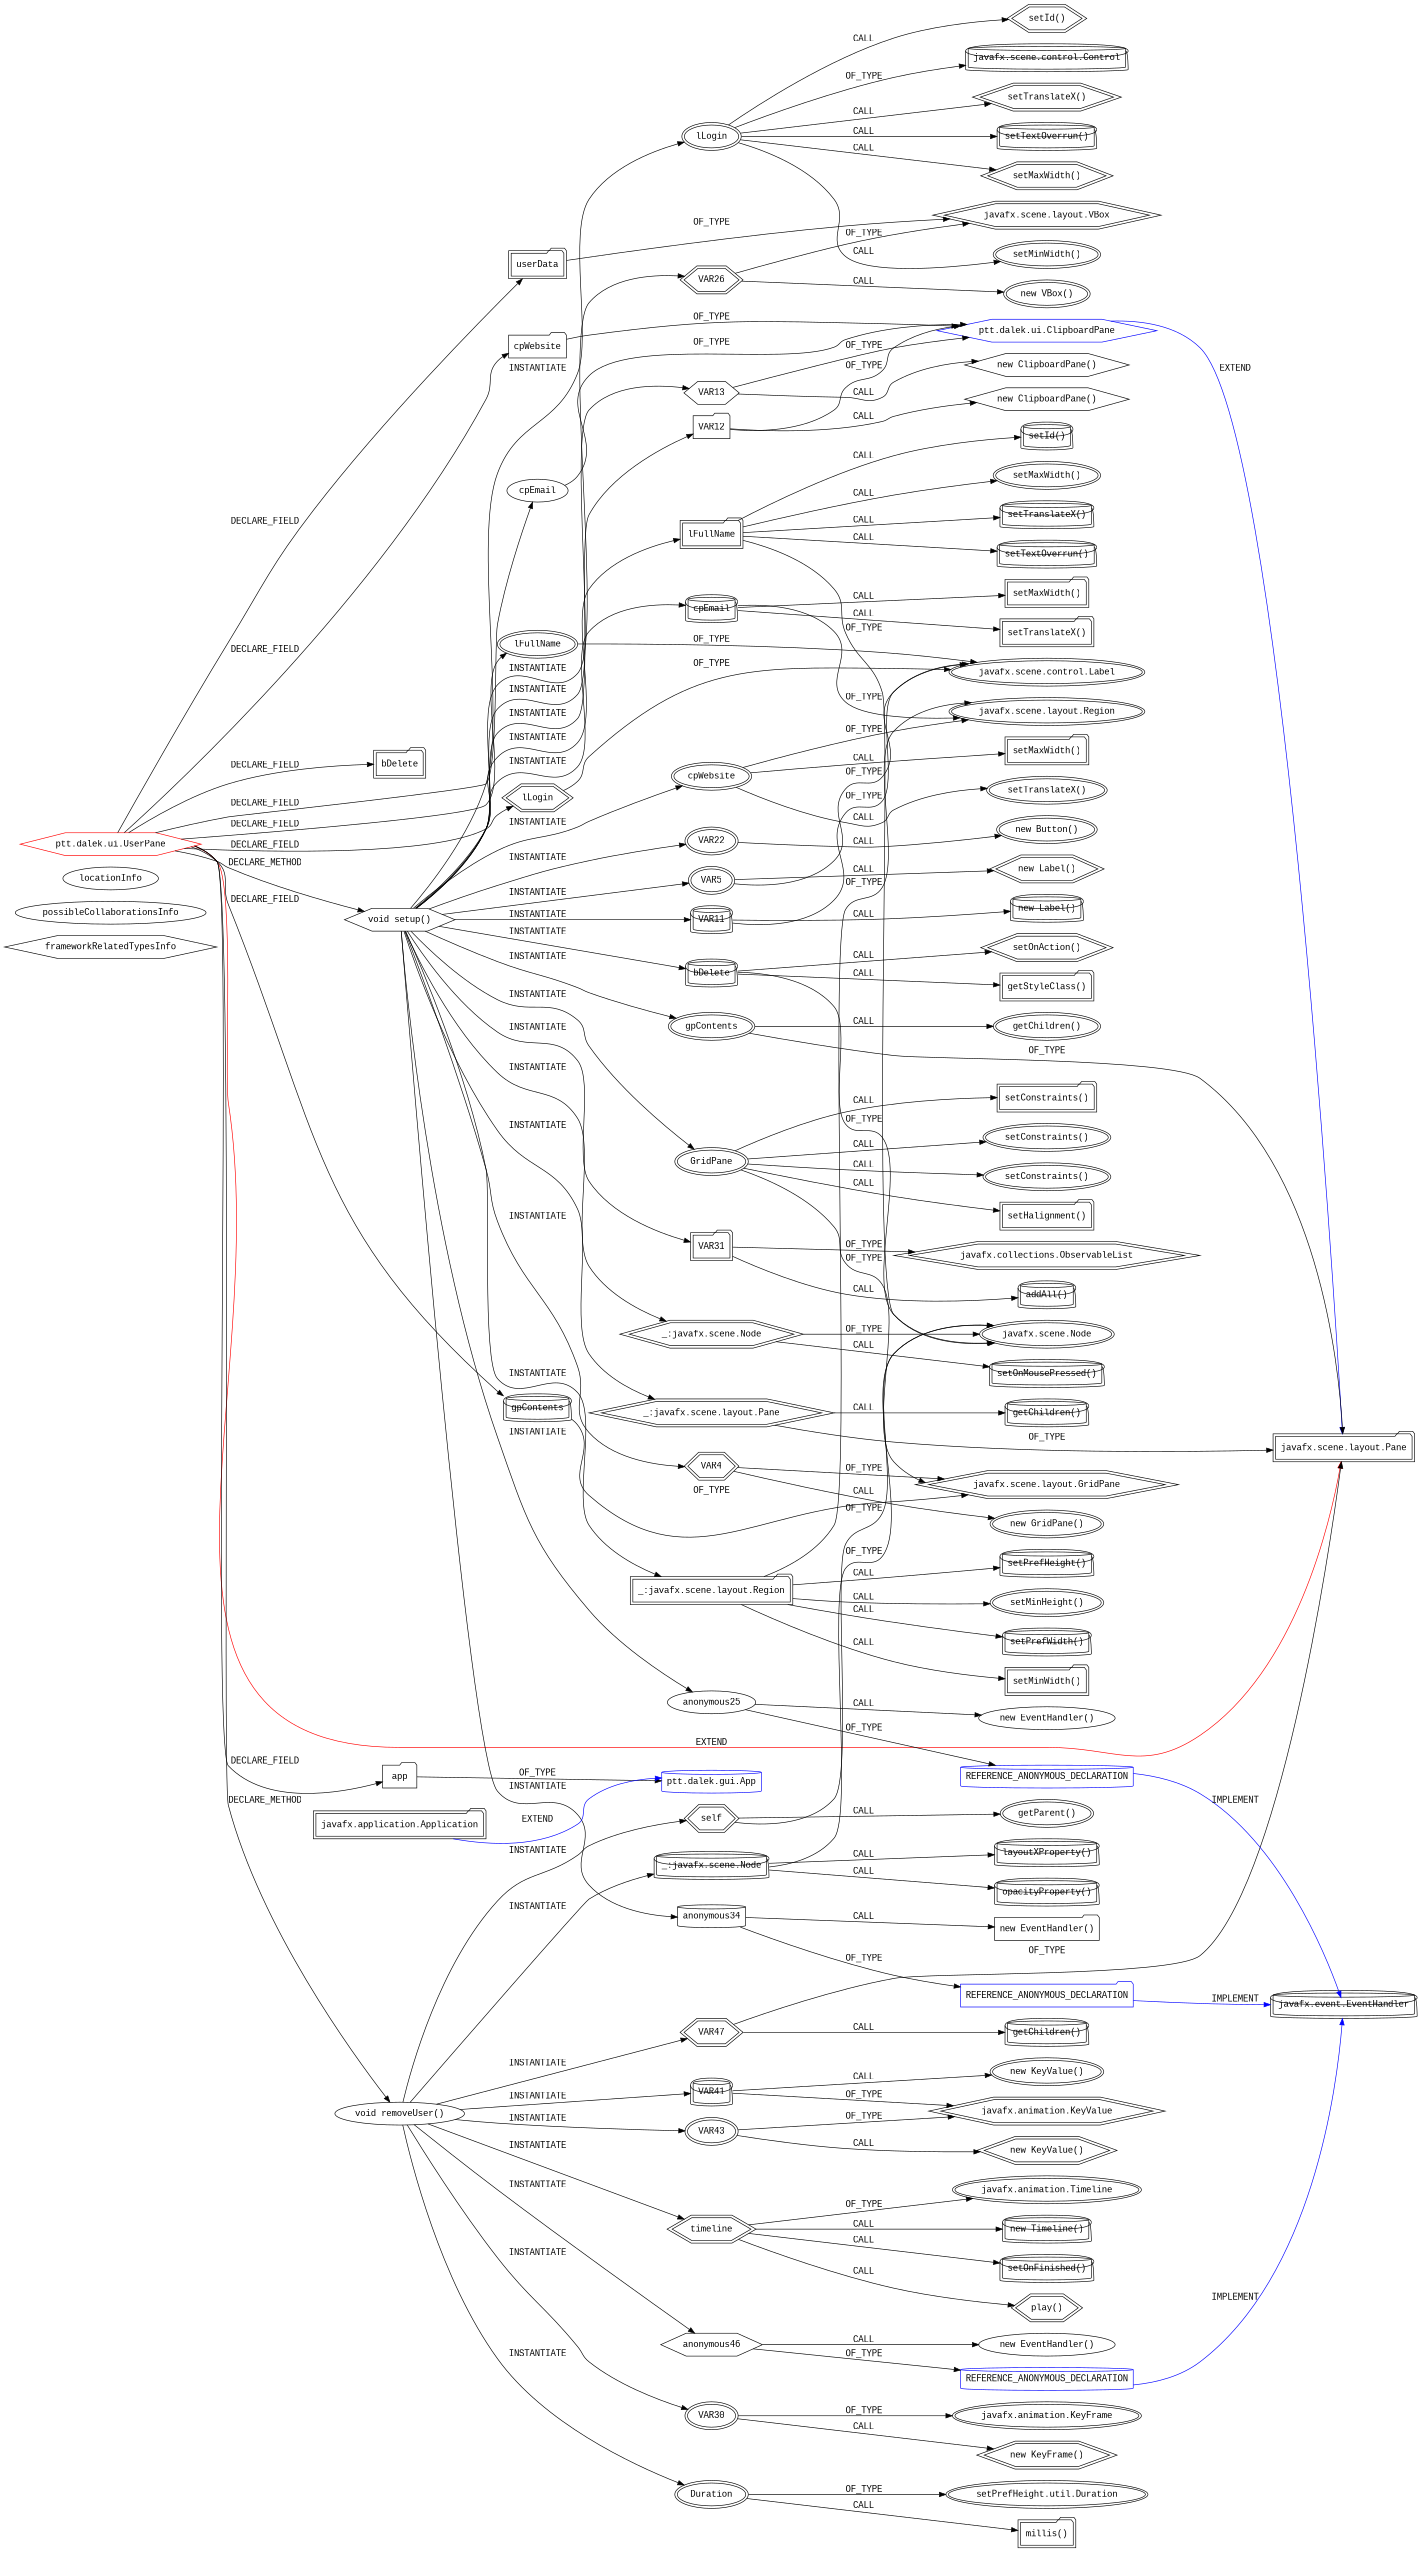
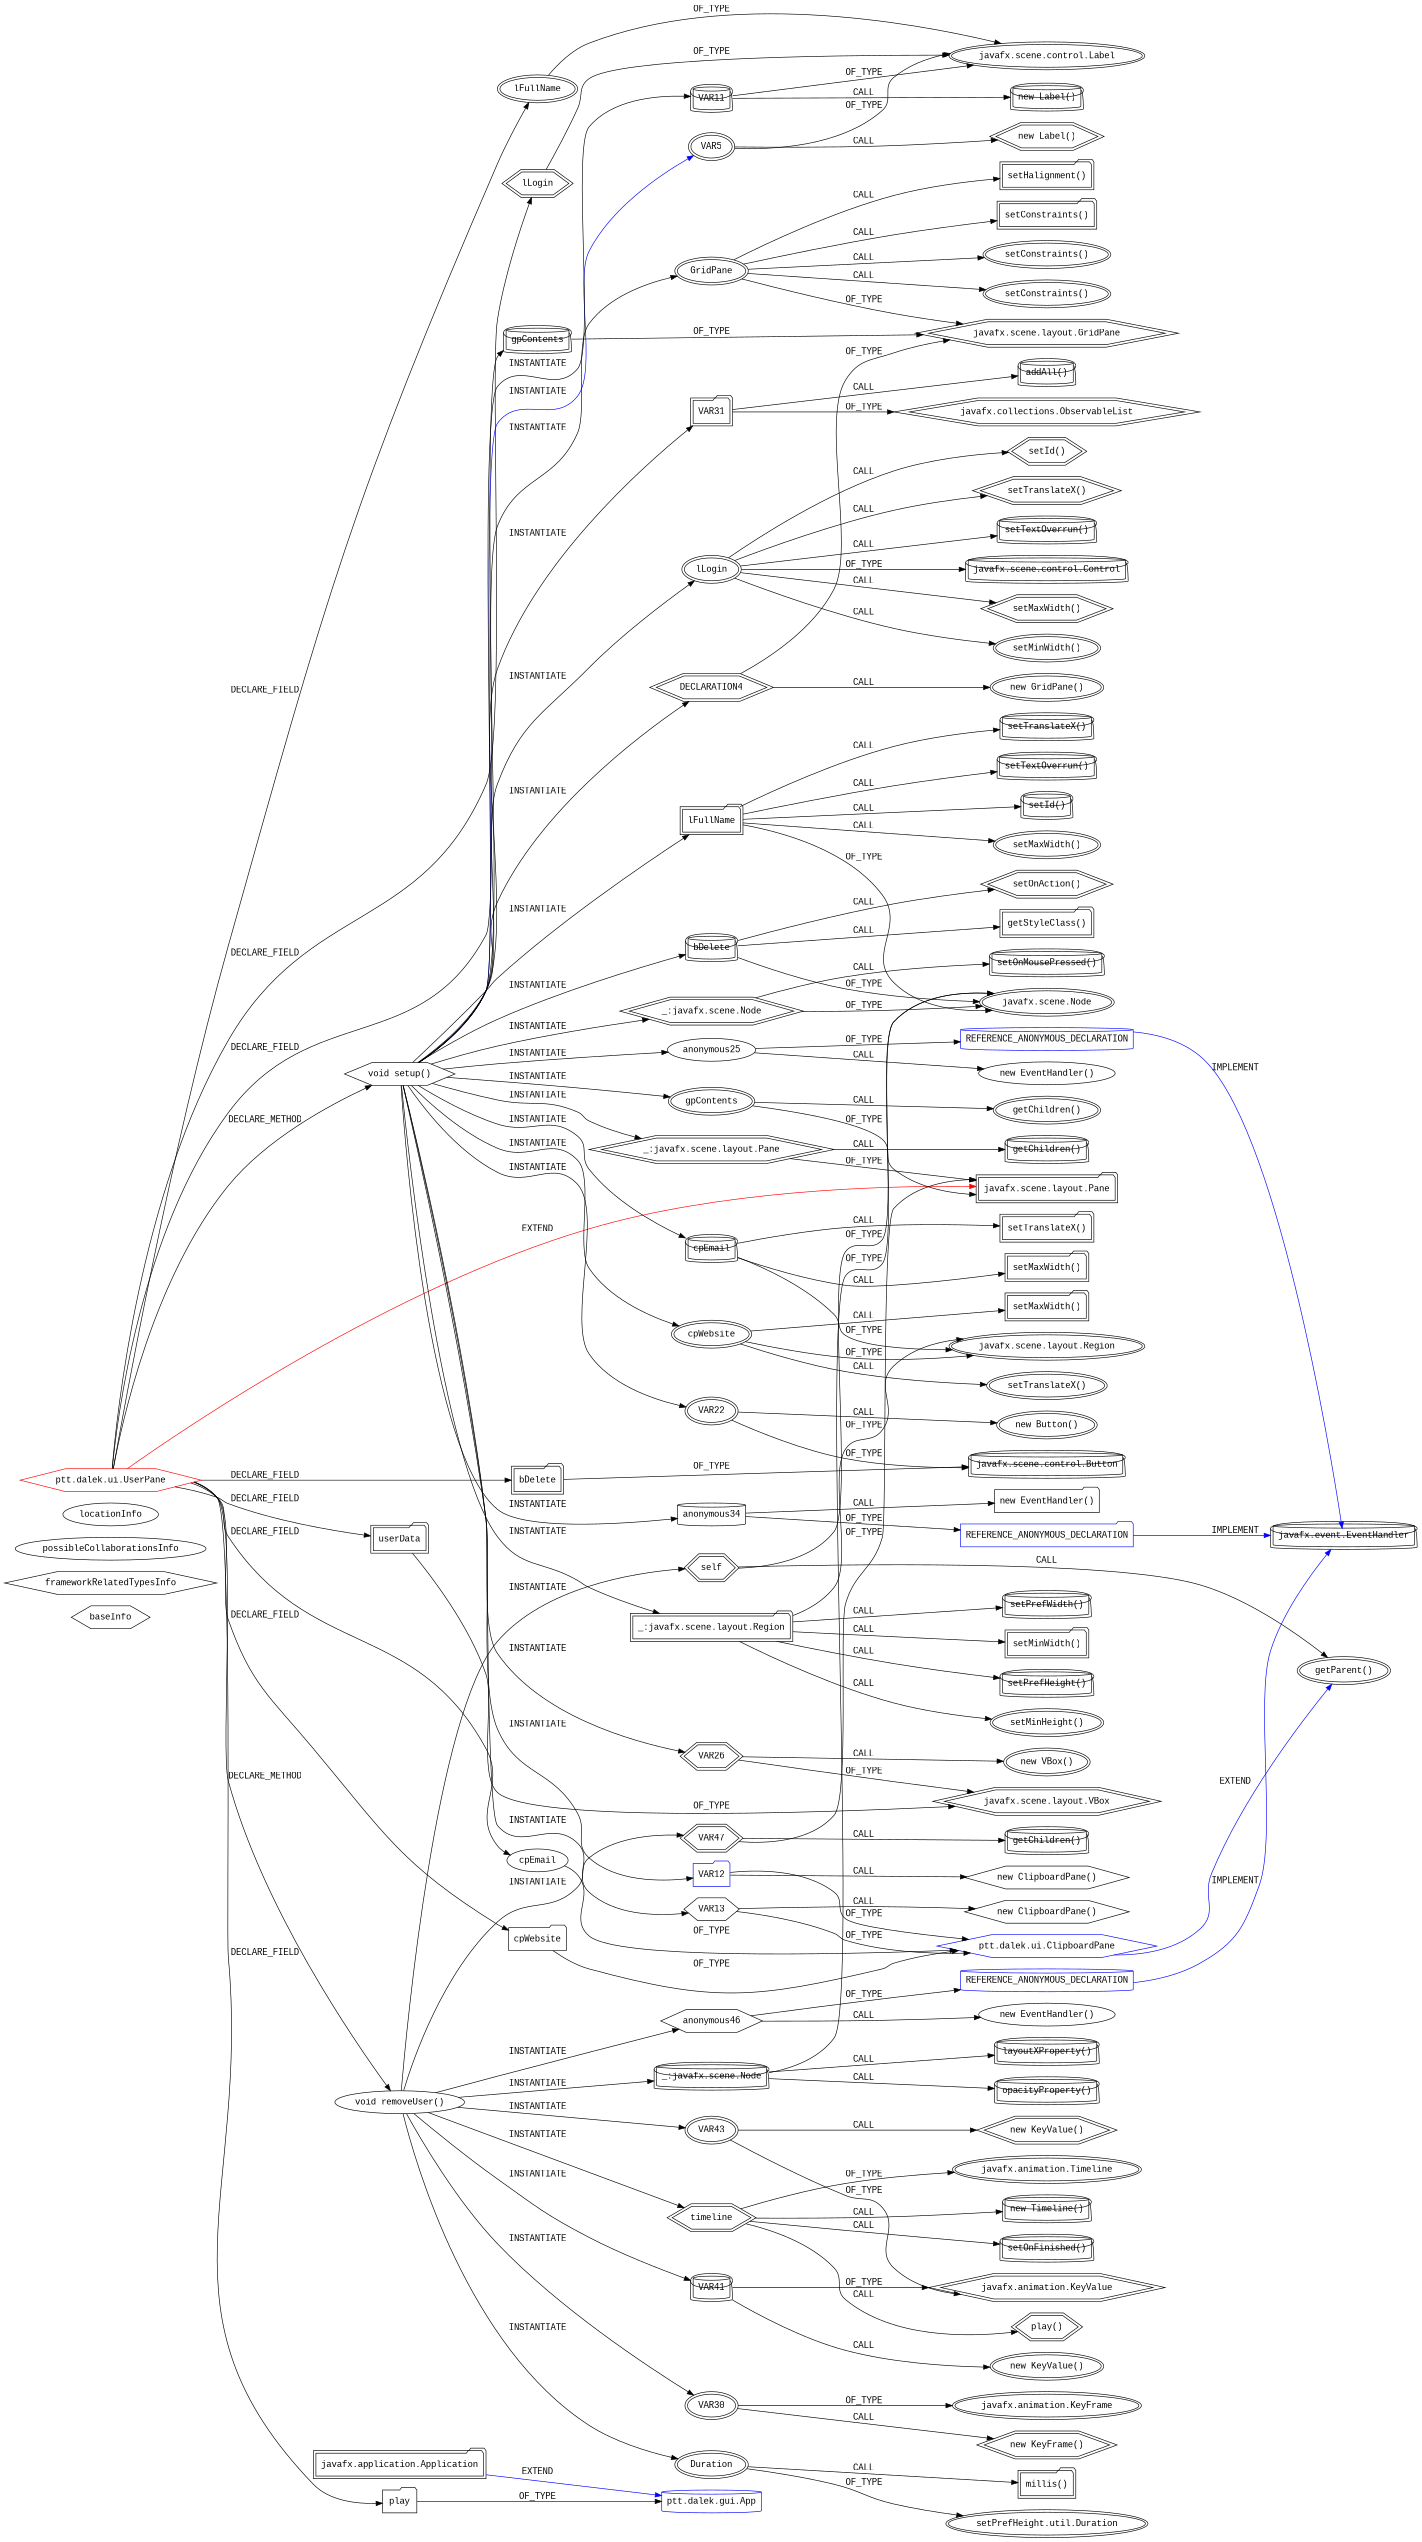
node "VAR12": color black -> blue
edge "ptt.dalek.ui.ClipboardPane" -> "javafx.scene.layout.Pane": now "ptt.dalek.ui.ClipboardPane" -> "getParent()"
edge "void setup()" -> "VAR5": color black -> blue
node "javafx.scene.control.Button": added
node "VAR4": label "VAR4" -> "DECLARATION4"
node "baseInfo": added
node "app": label "app" -> "play"
